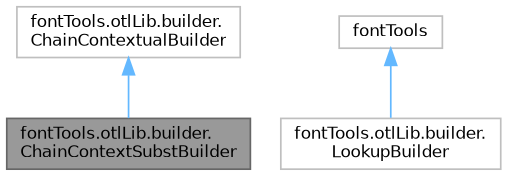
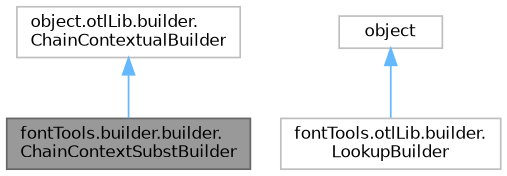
node "fontTools.otlLib.builder. ChainContextualBuilder": label "fontTools.otlLib.builder. ChainContextualBuilder" -> "object.otlLib.builder. ChainContextualBuilder"
node "fontTools": label "fontTools" -> "object"
node "fontTools.otlLib.builder. ChainContextSubstBuilder": label "fontTools.otlLib.builder. ChainContextSubstBuilder" -> "fontTools.builder.builder. ChainContextSubstBuilder"
